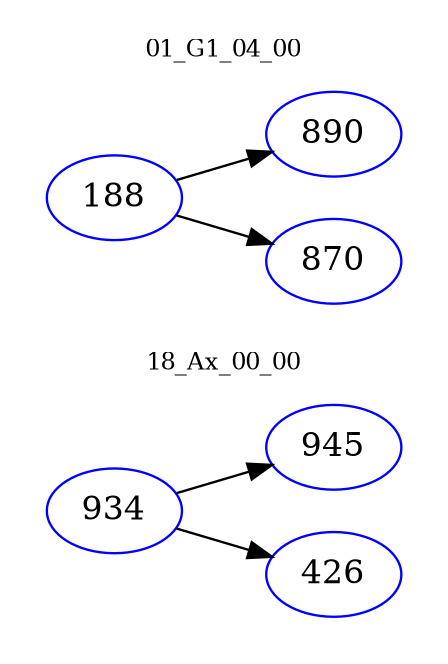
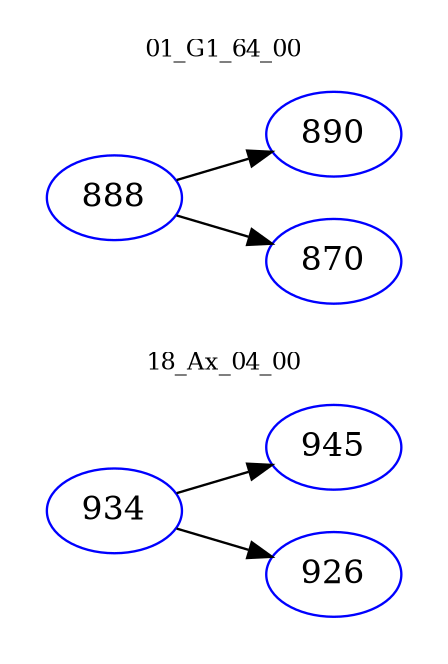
cluster "01_G1_04_00": label "01_G1_04_00" -> "01_G1_64_00"
node "188": label "188" -> "888"
cluster "18_Ax_00_00": label "18_Ax_00_00" -> "18_Ax_04_00"
node "426": label "426" -> "926"
